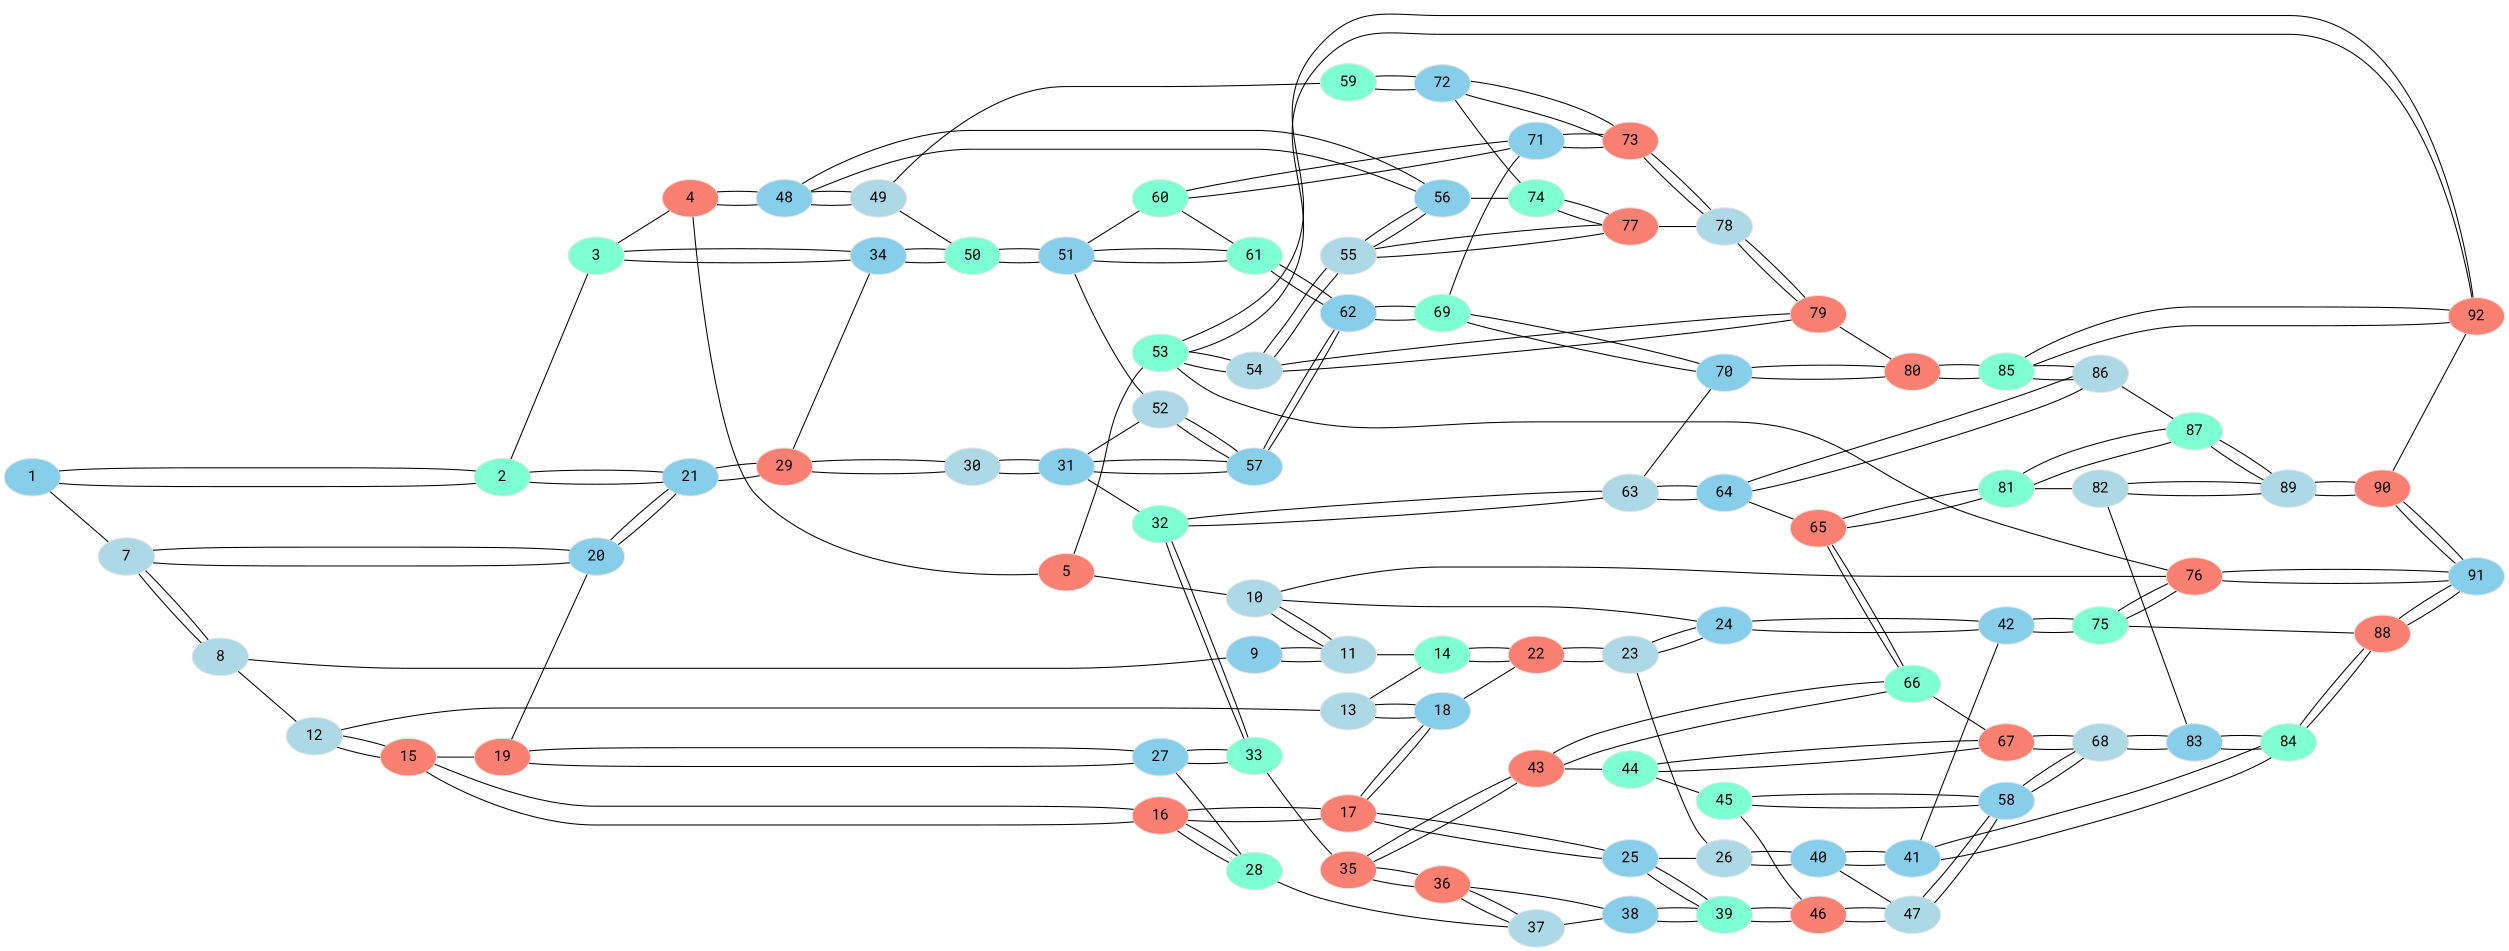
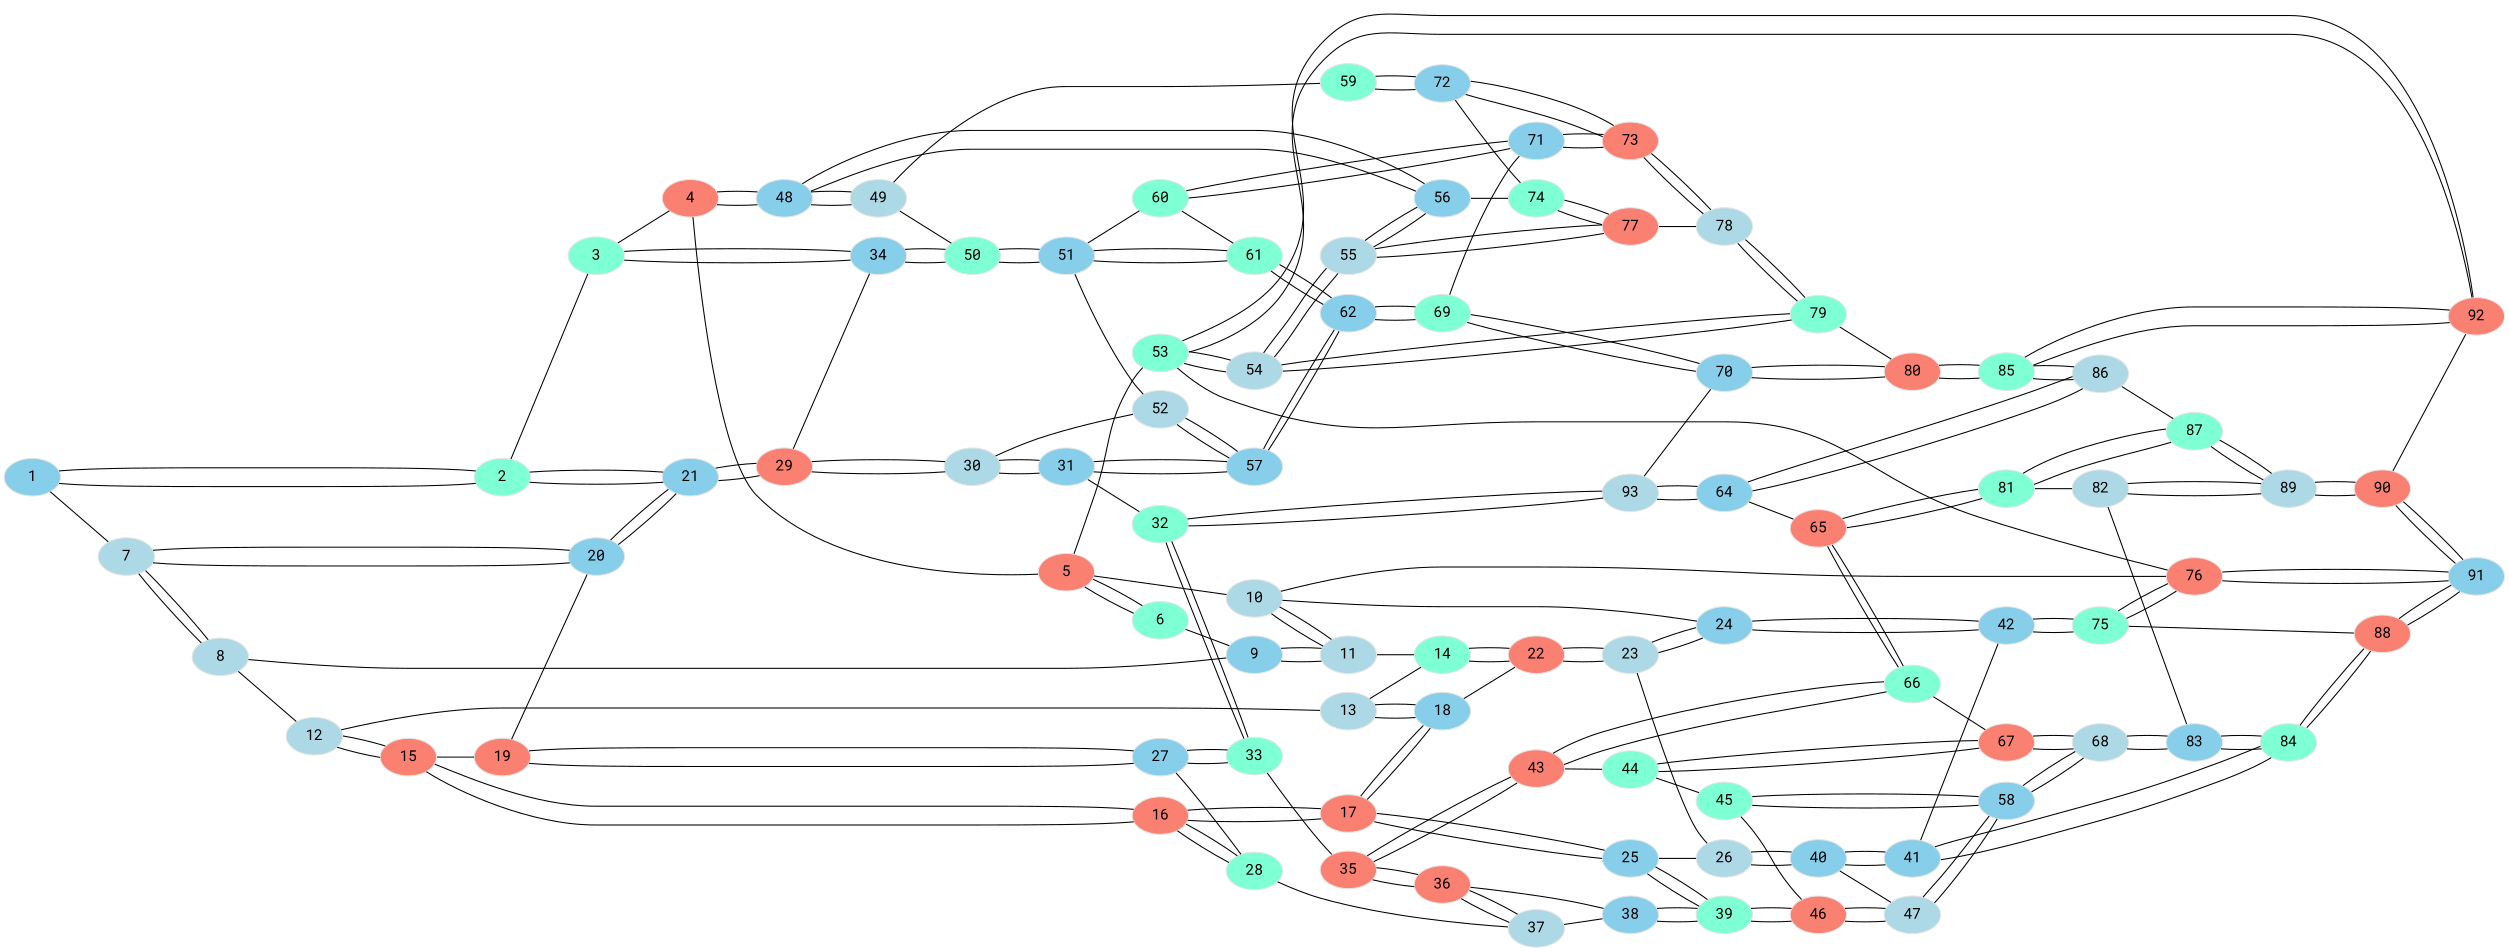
node "79": fillcolor salmon -> aquamarine
edge "52" -- "31": now "52" -- "30"
node "63": label "63" -> "93"
node "6": added
